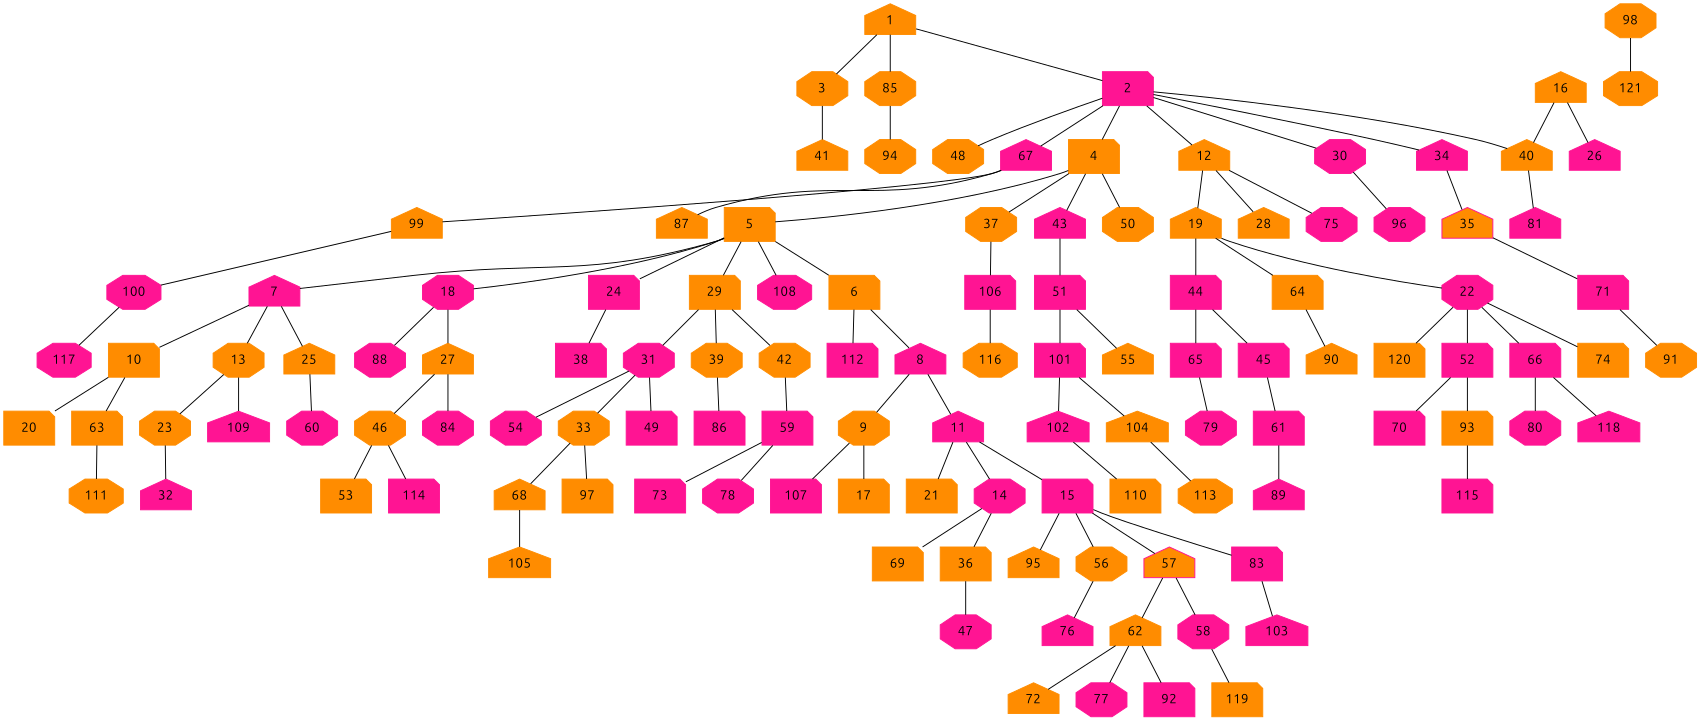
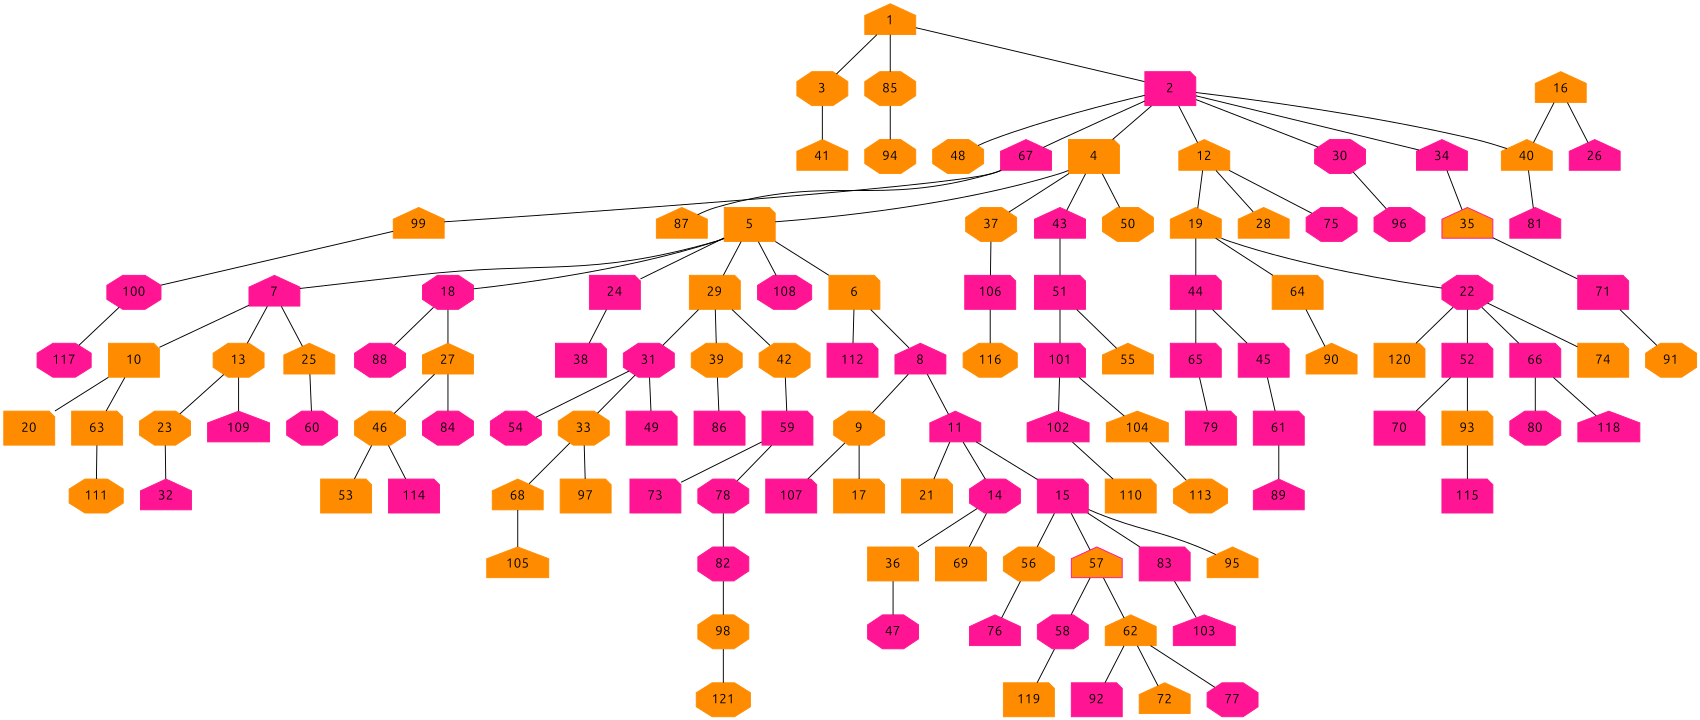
node "79": shape octagon -> note
node "82": added
